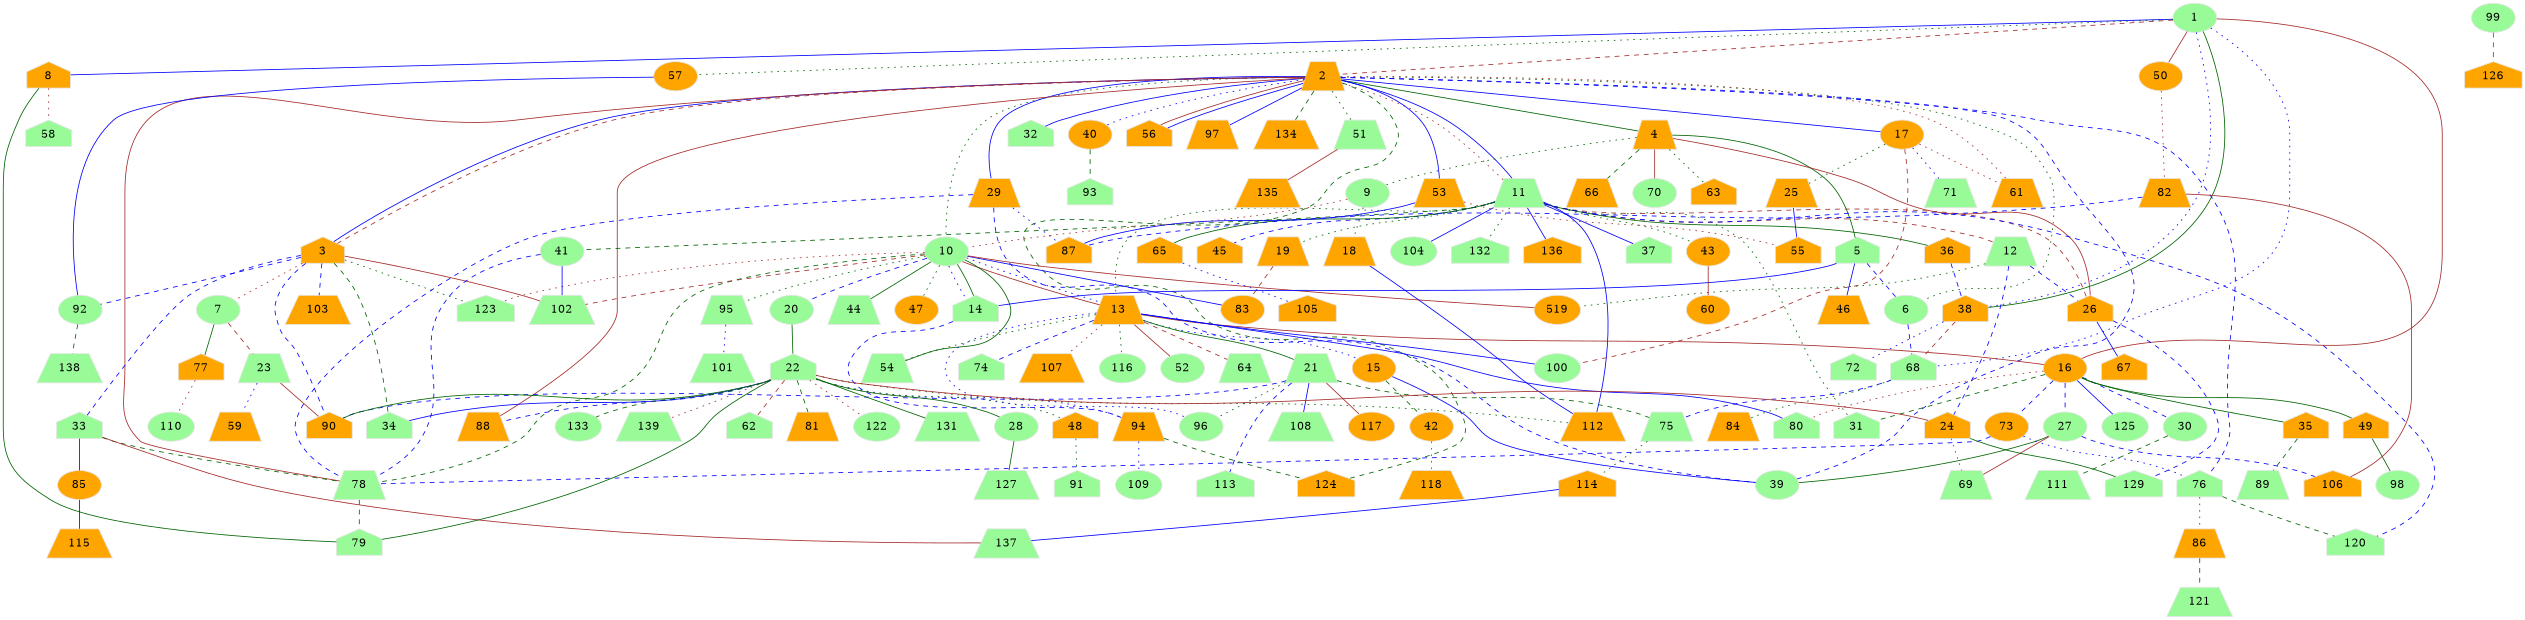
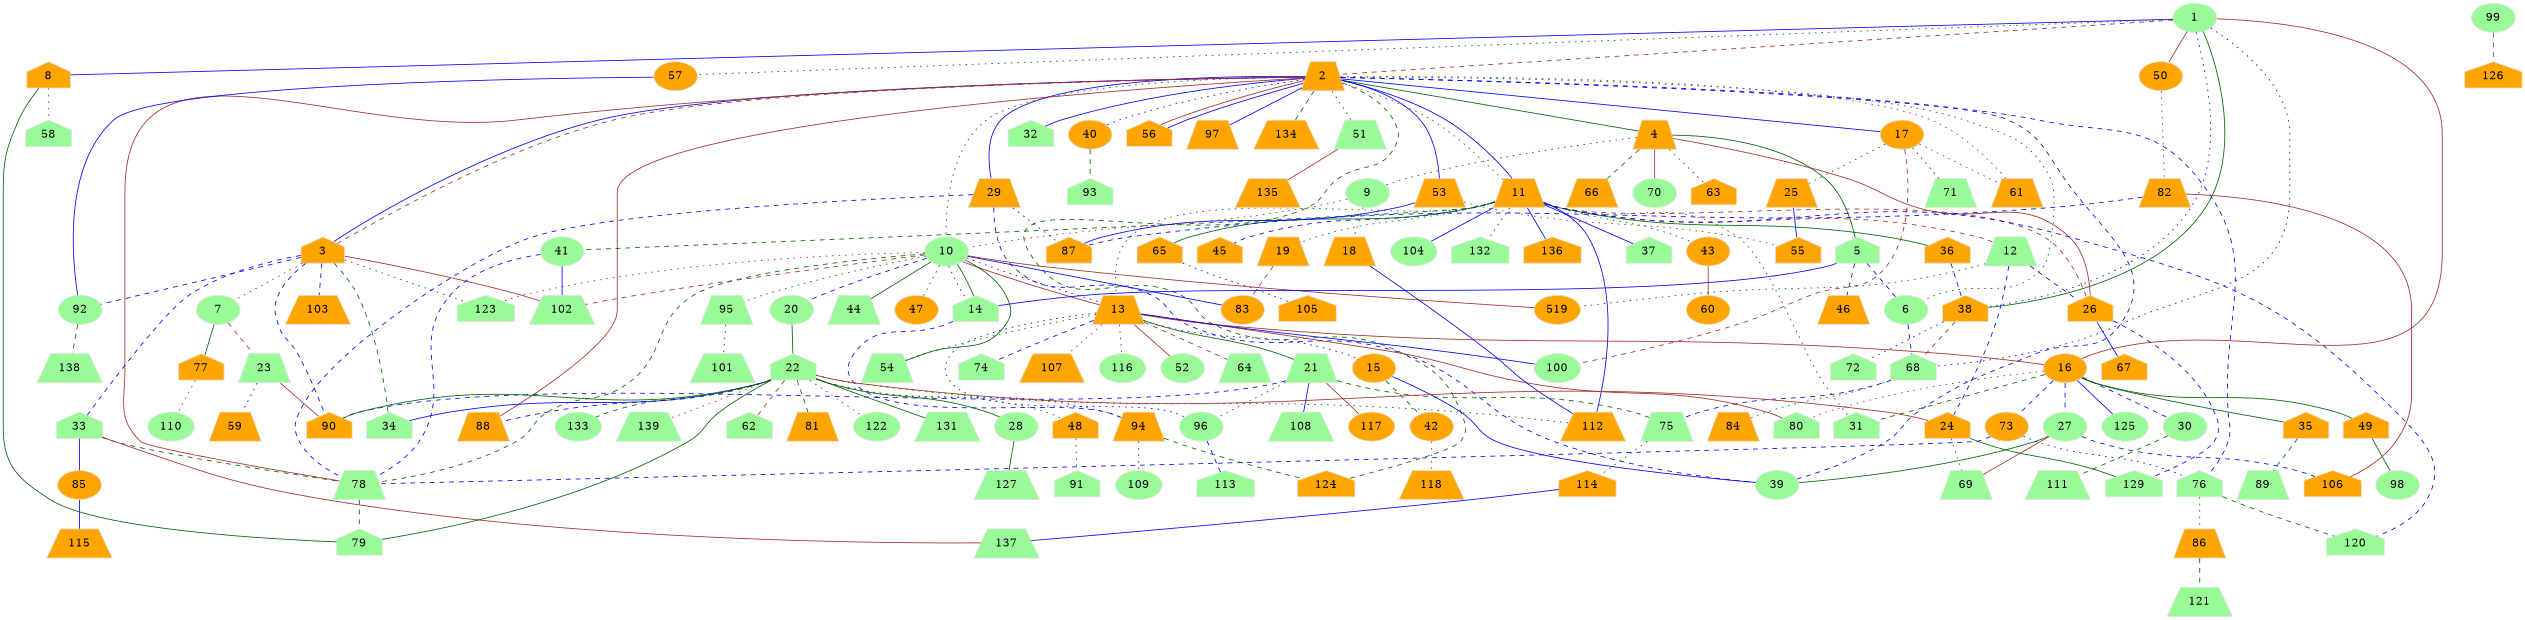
node "11": fillcolor palegreen -> orange
edge "5" -- "46": style solid -> dashed
edge "13" -- "80": color blue -> brown
edge "21" -- "113": now "96" -- "113"
